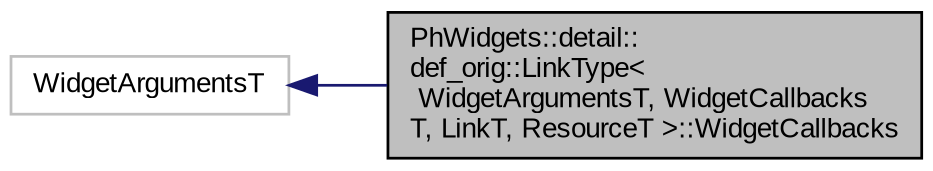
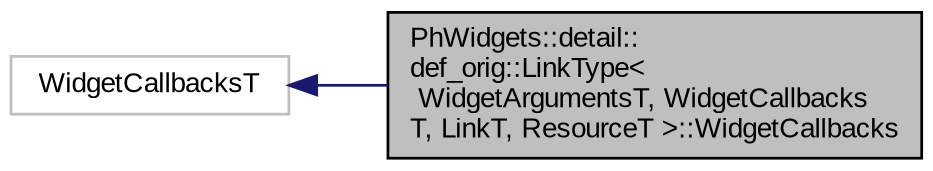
node "WidgetArgumentsT": label "WidgetArgumentsT" -> "WidgetCallbacksT"
